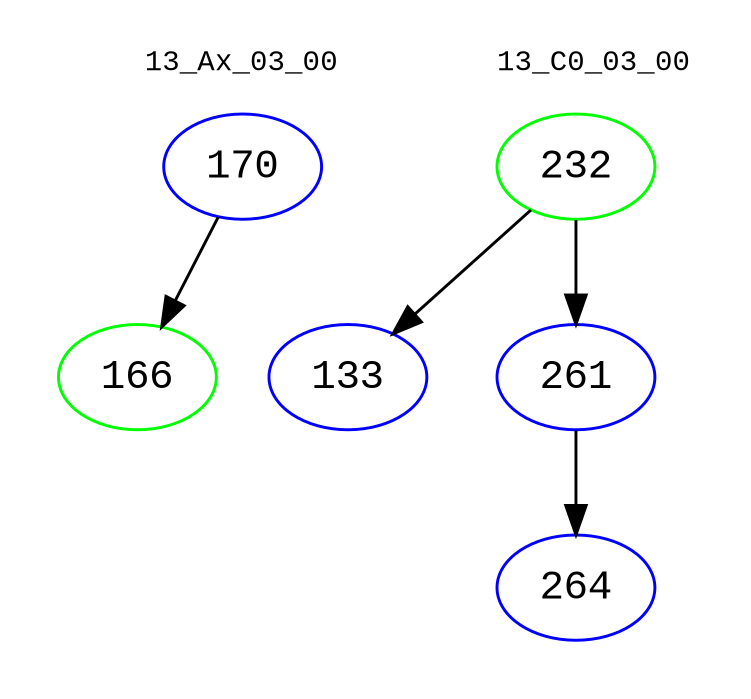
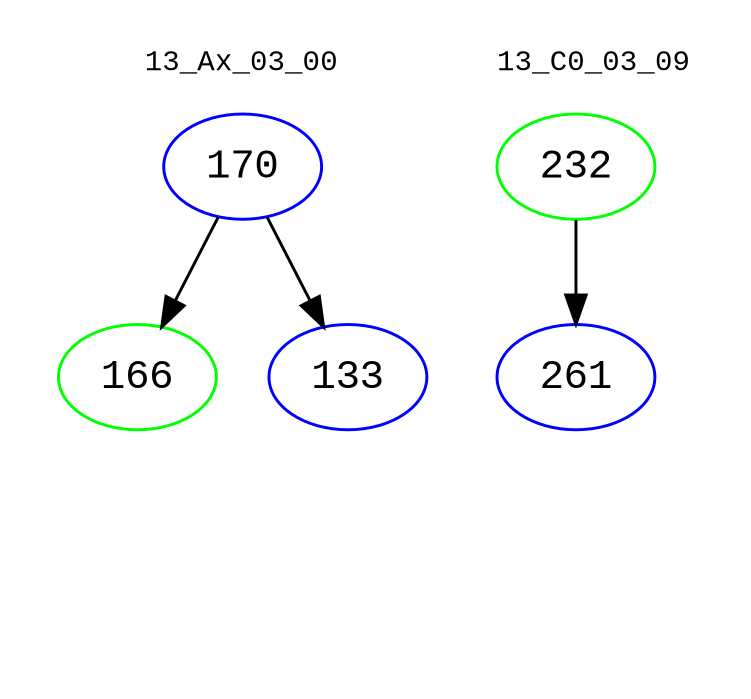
cluster "13_C0_03_00": label "13_C0_03_00" -> "13_C0_03_09"
edge "232" -> "133": now "170" -> "133"
node "264": removed
